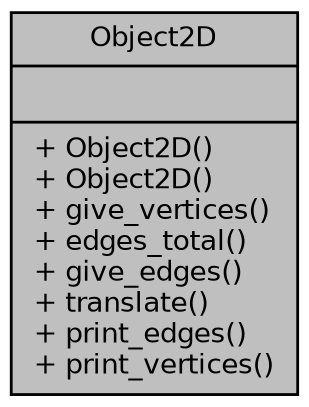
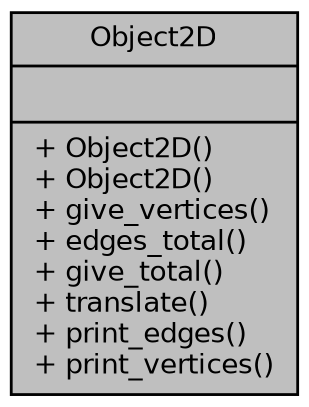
node "Object2D": text "+ give_edges()" -> "+ give_total()"
